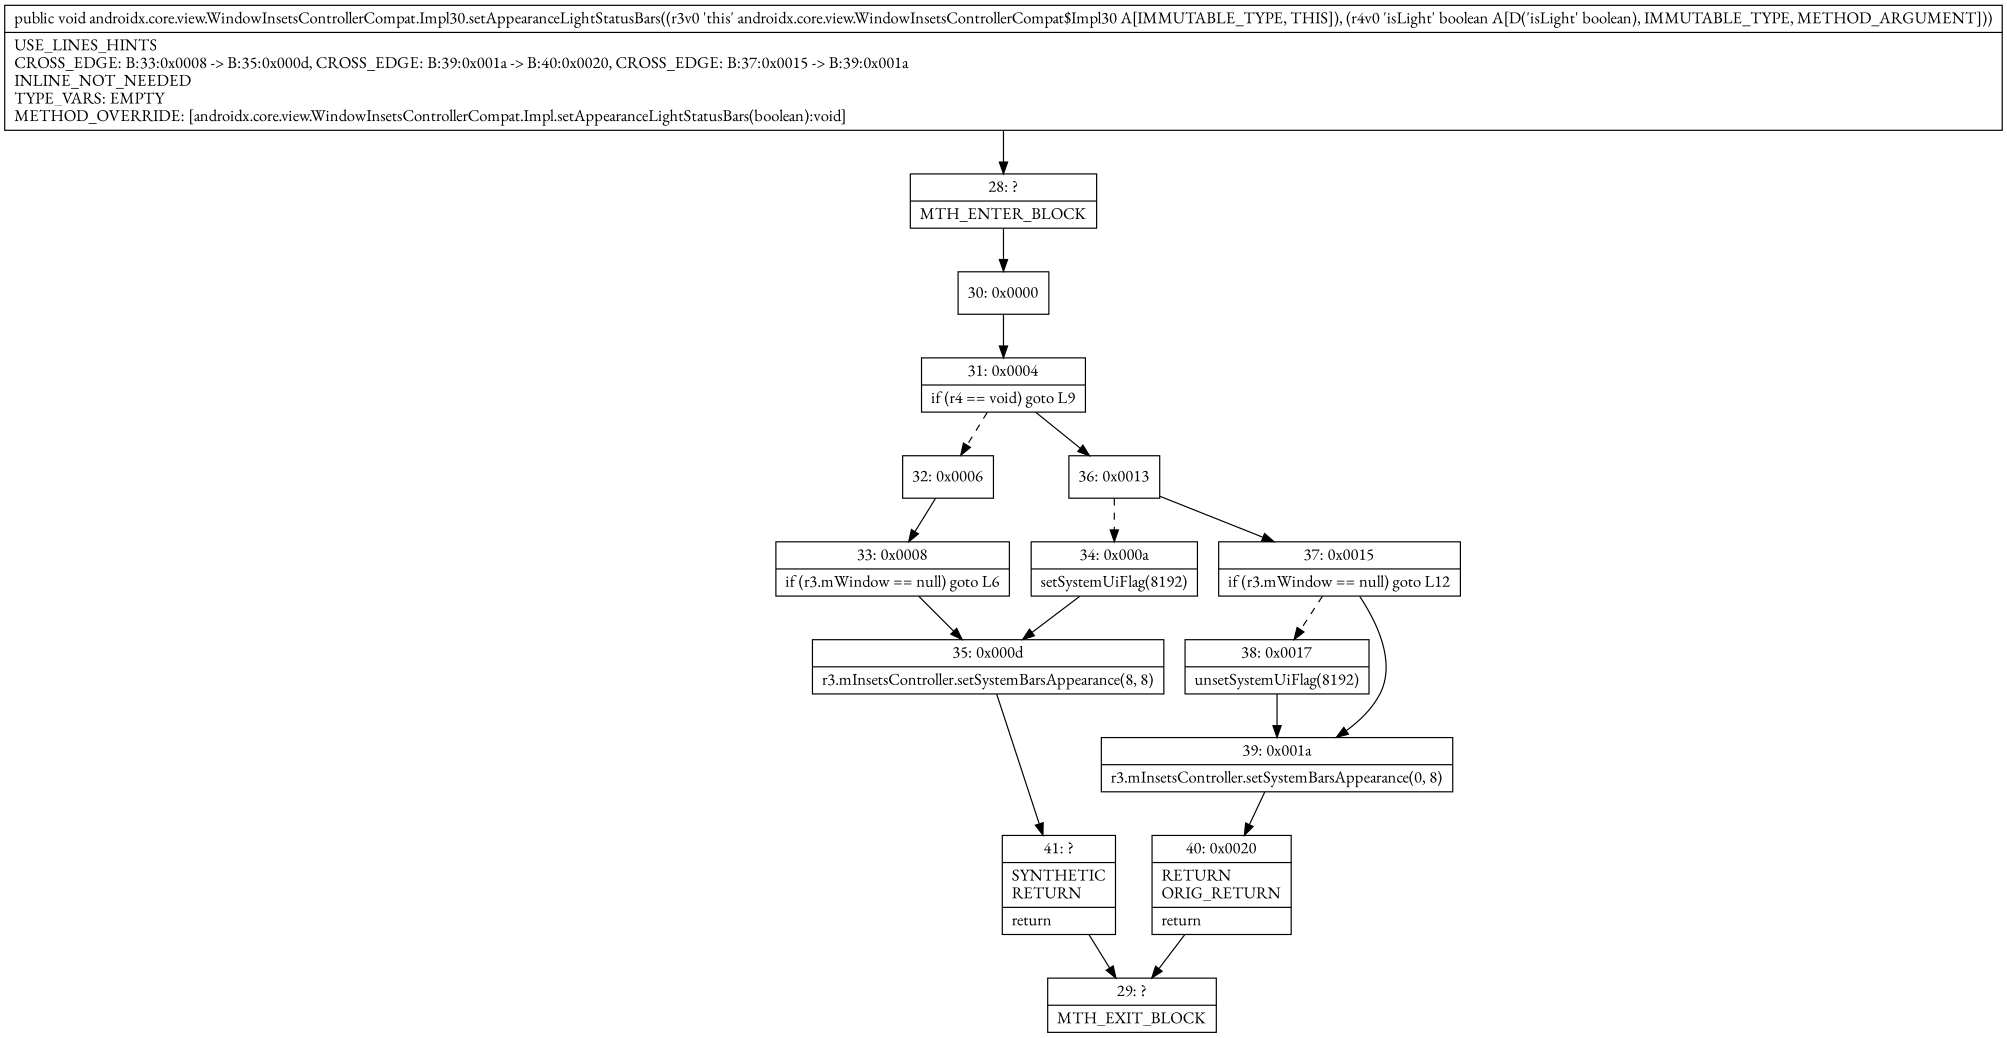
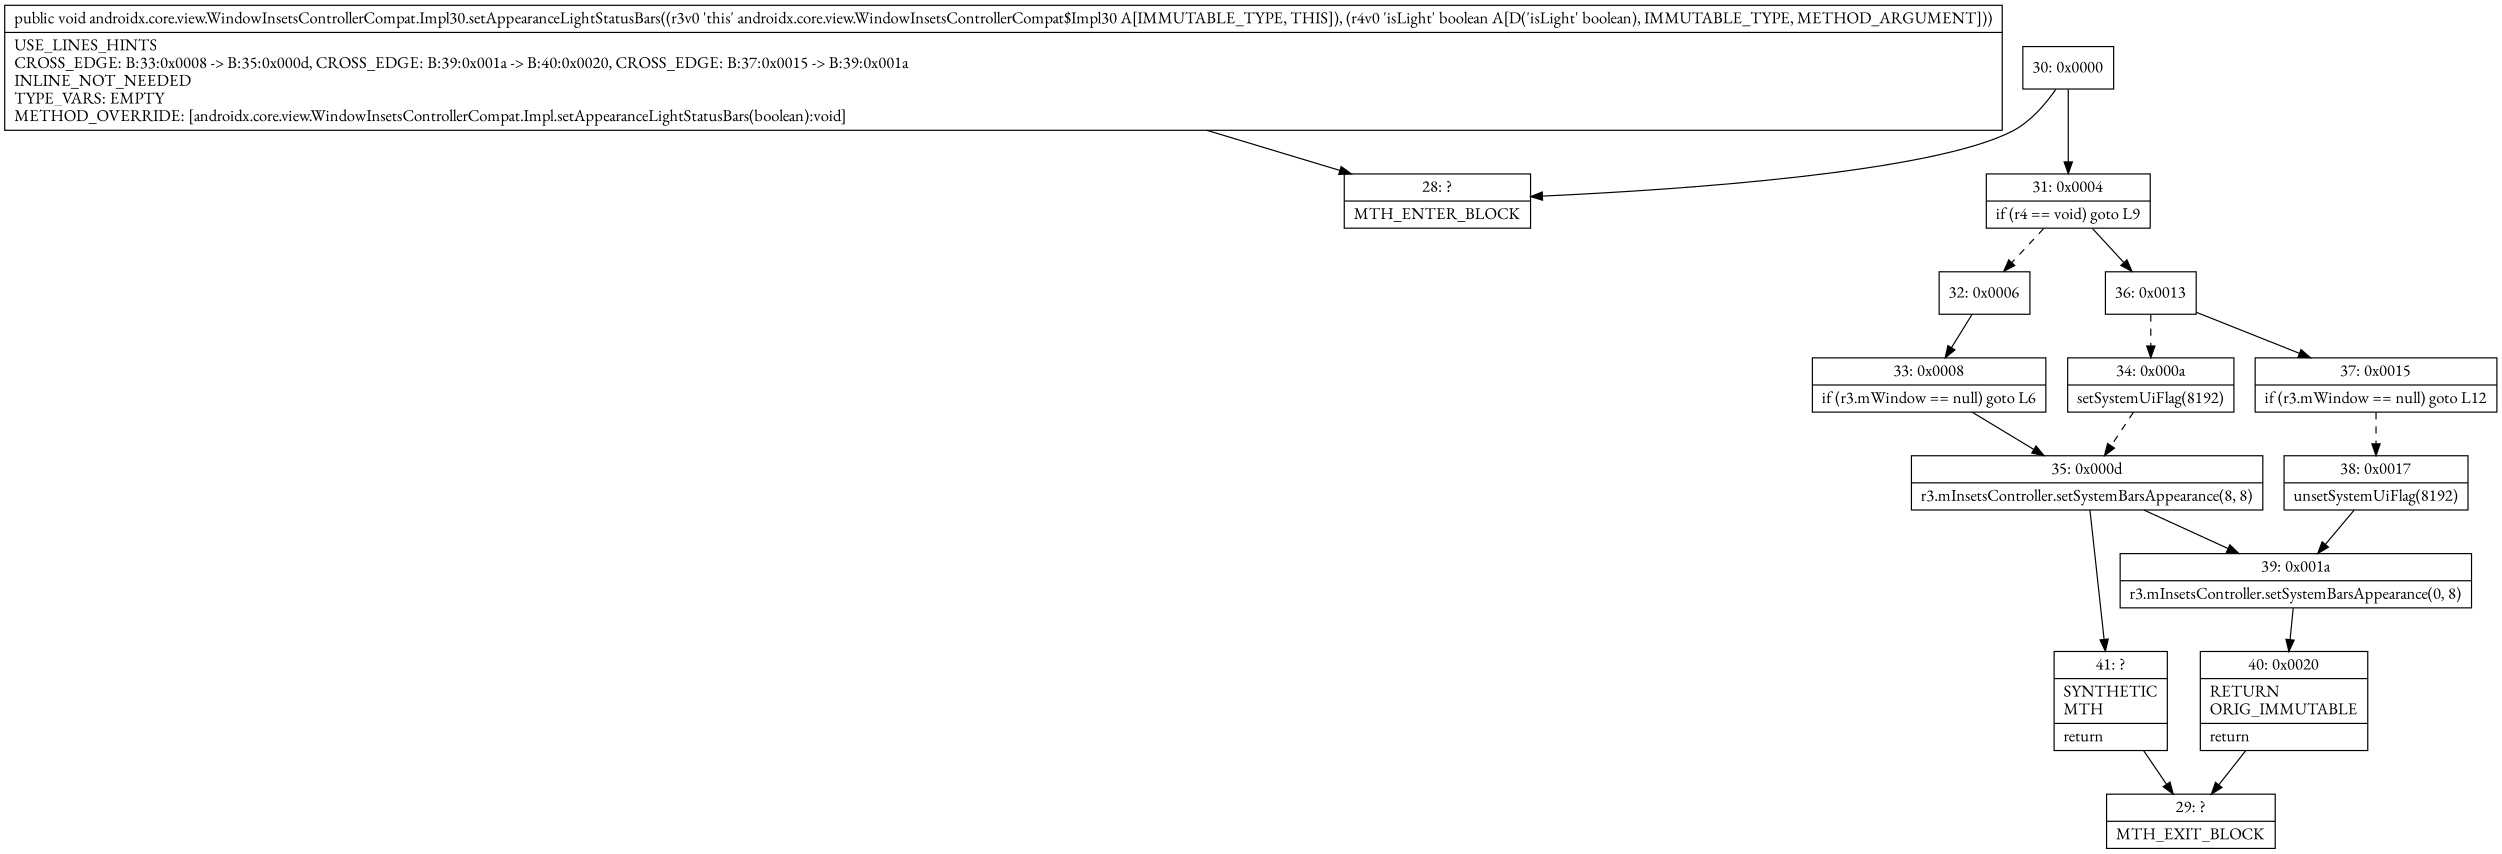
edge "28: ?" -> "30: 0x0000": reversed
edge "34: 0x000a" -> "35: 0x000d": style solid -> dashed
edge "37: 0x0015" -> "39: 0x001a": now "35: 0x000d" -> "39: 0x001a"
node "41: ?": text "RETURN" -> "MTH"
node "40: 0x0020": text "ORIG_RETURN" -> "ORIG_IMMUTABLE"
